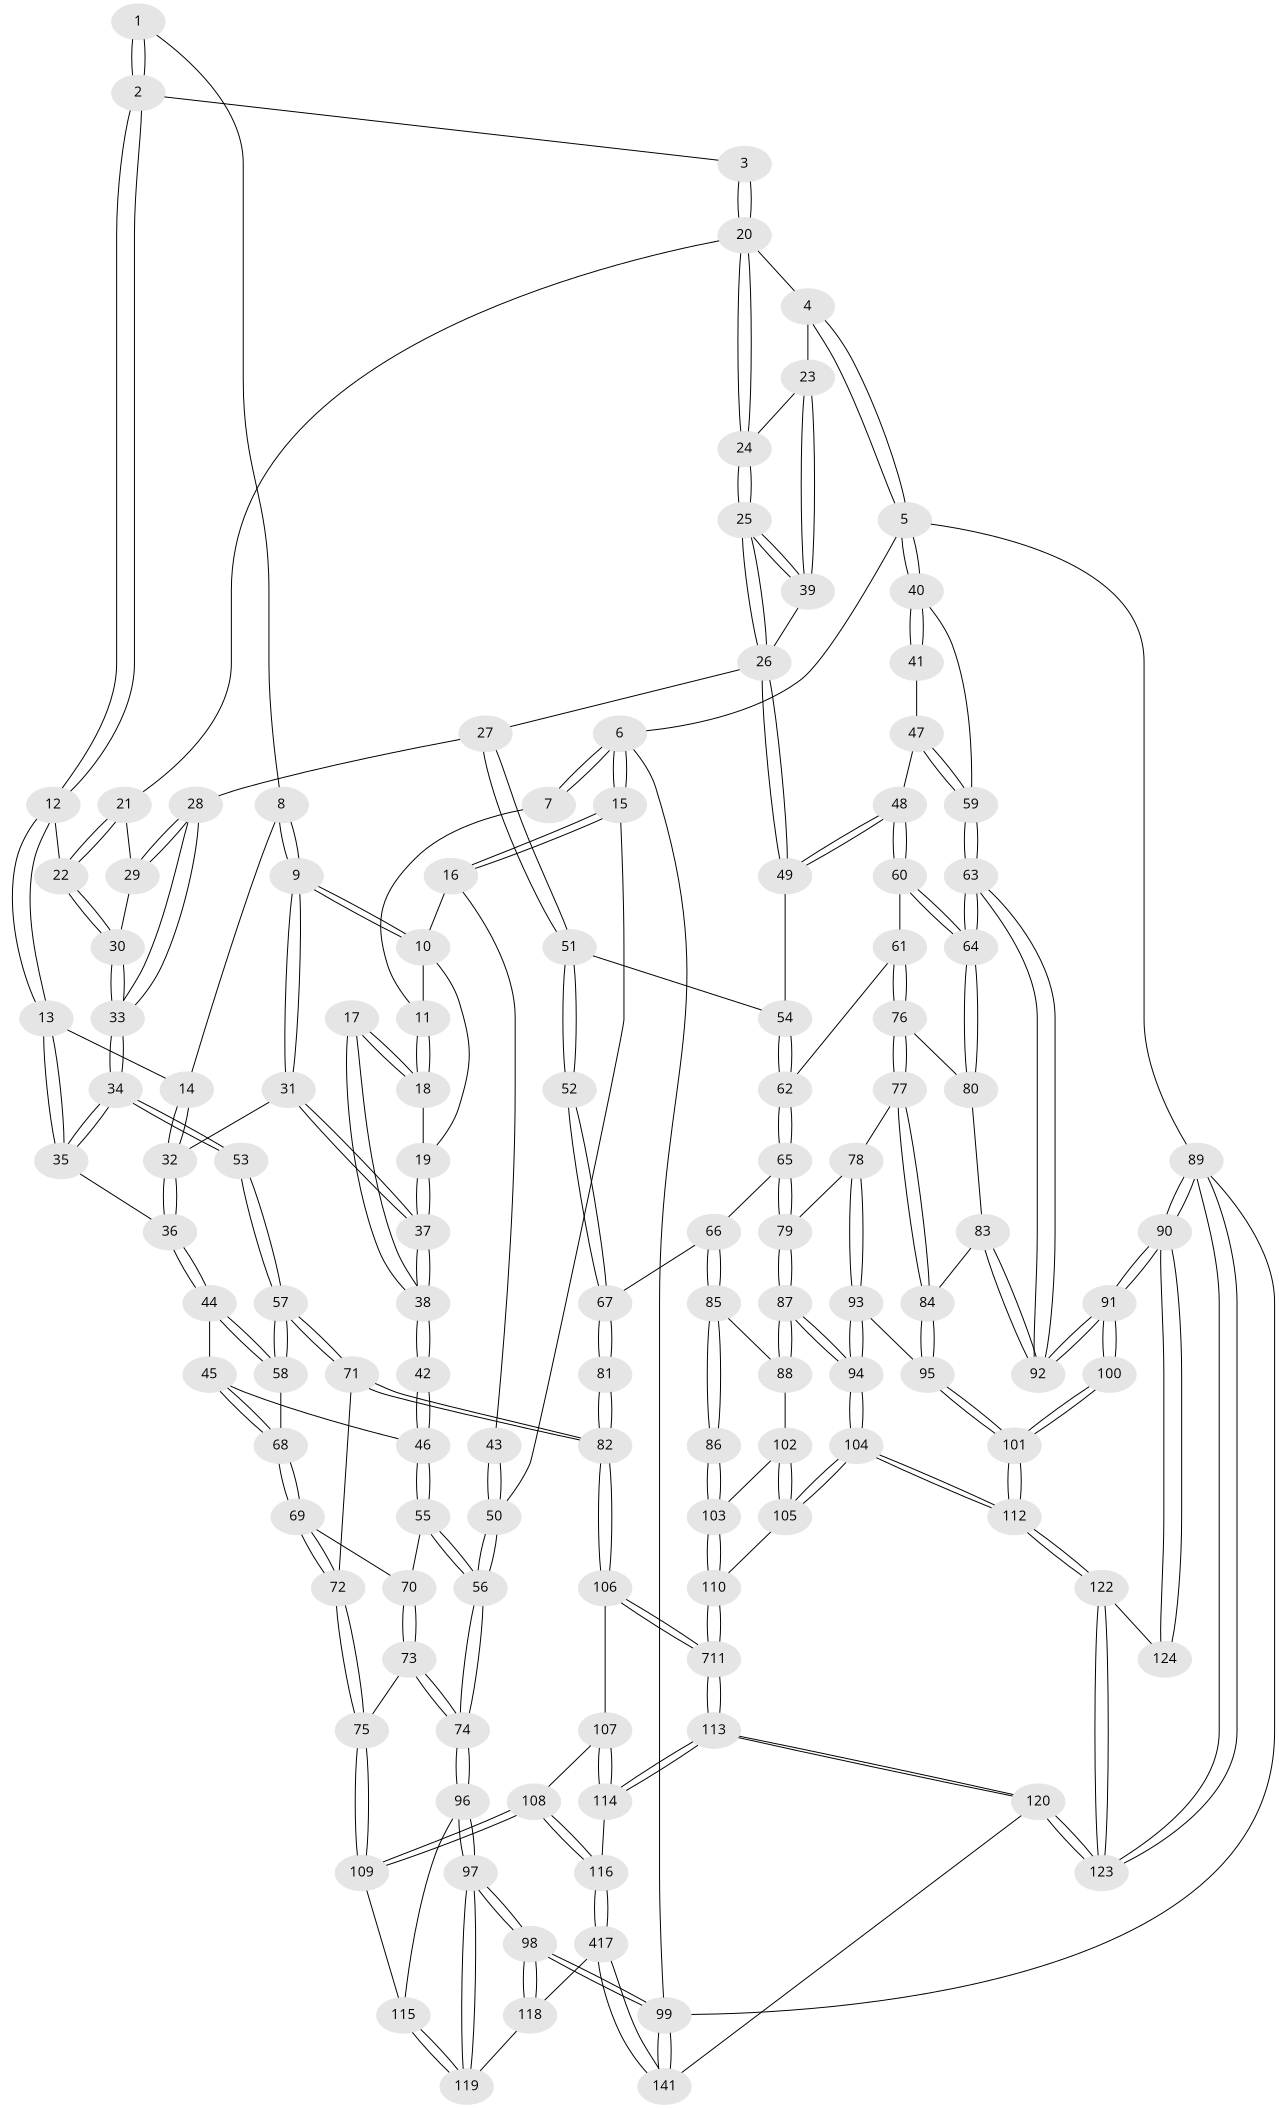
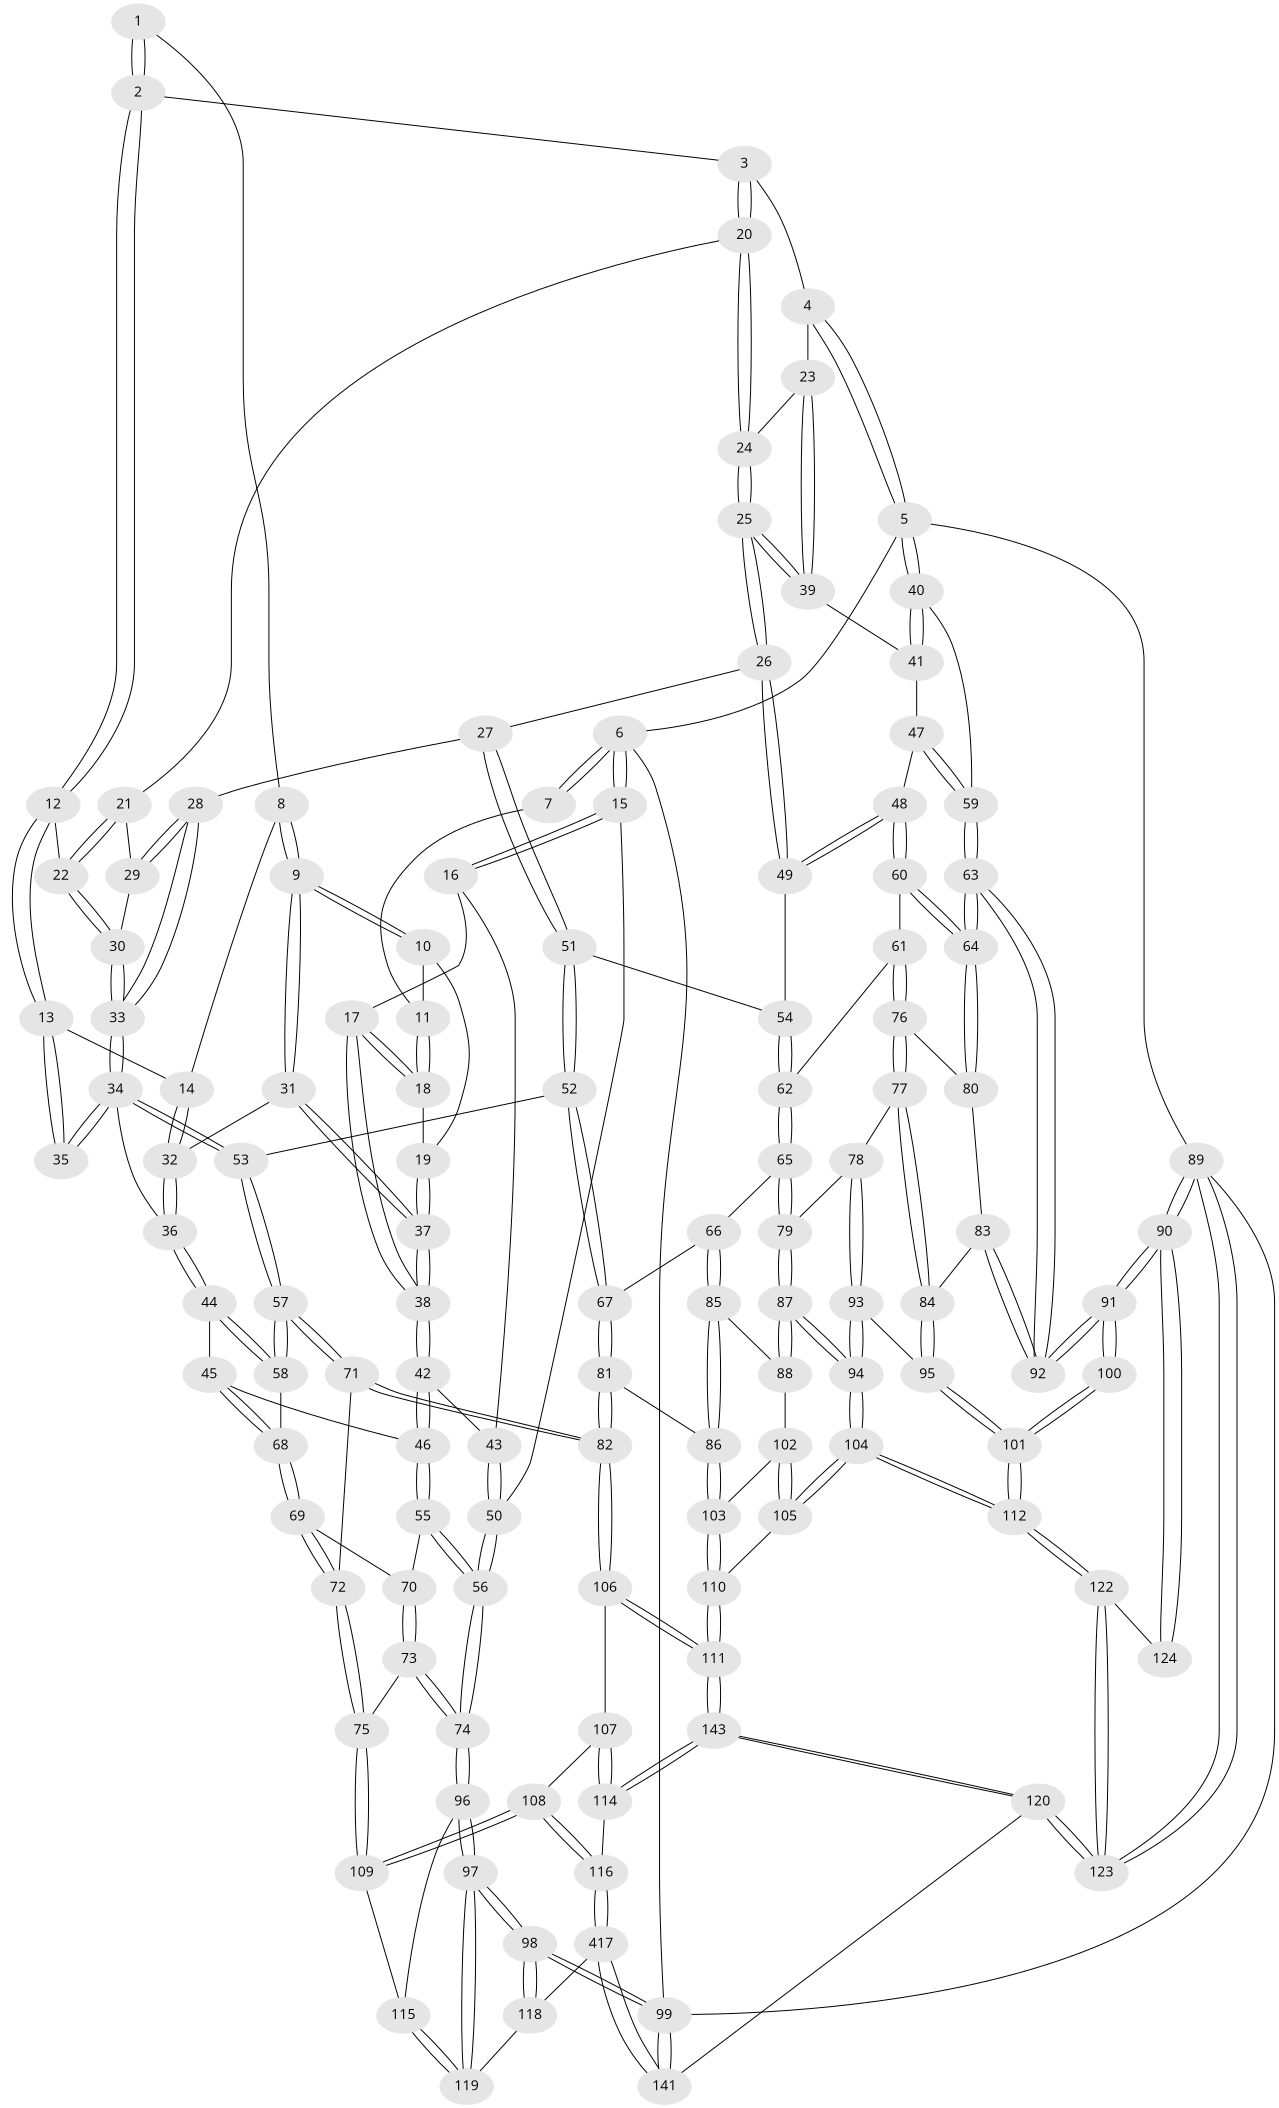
edge "20" -- "4": now "3" -- "4"
edge "39" -- "26": now "39" -- "41"
edge "16" -- "10": now "16" -- "17"
edge "52" -- "53": added
edge "35" -- "36": now "34" -- "36"
edge "42" -- "43": added
edge "81" -- "86": added
node "711": label "711" -> "111"
node "113": label "113" -> "143"
